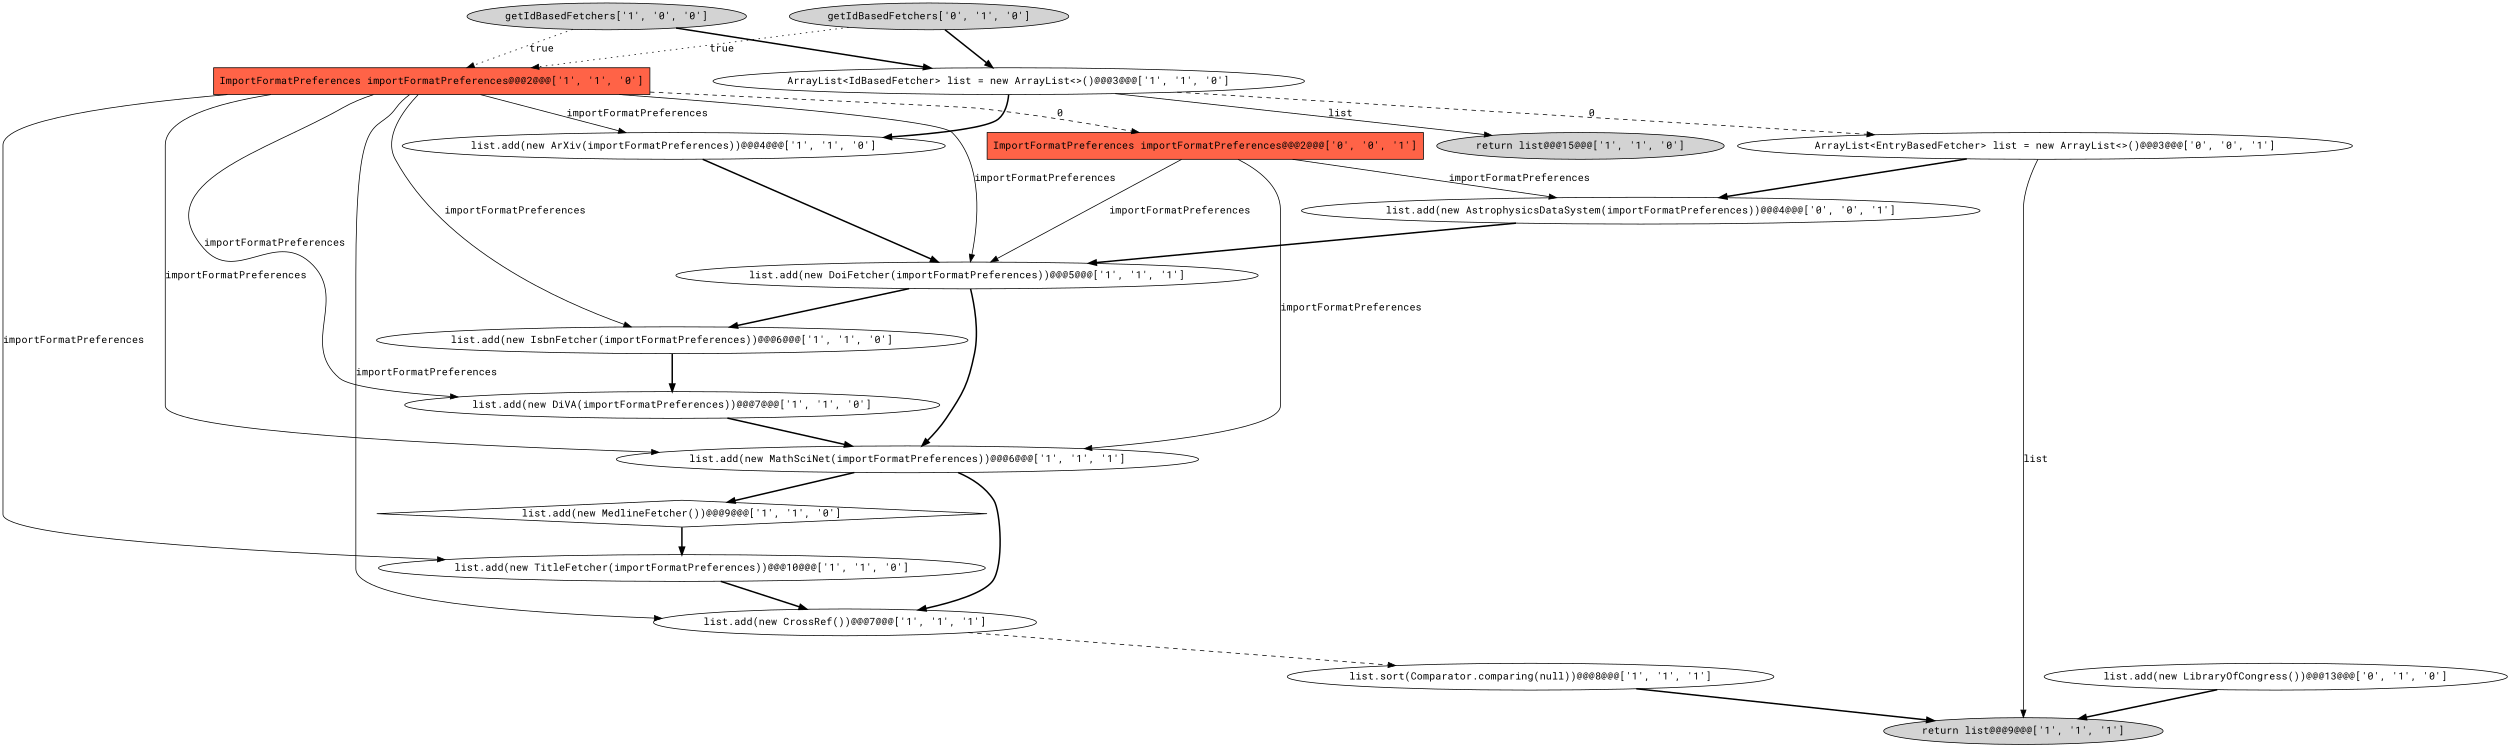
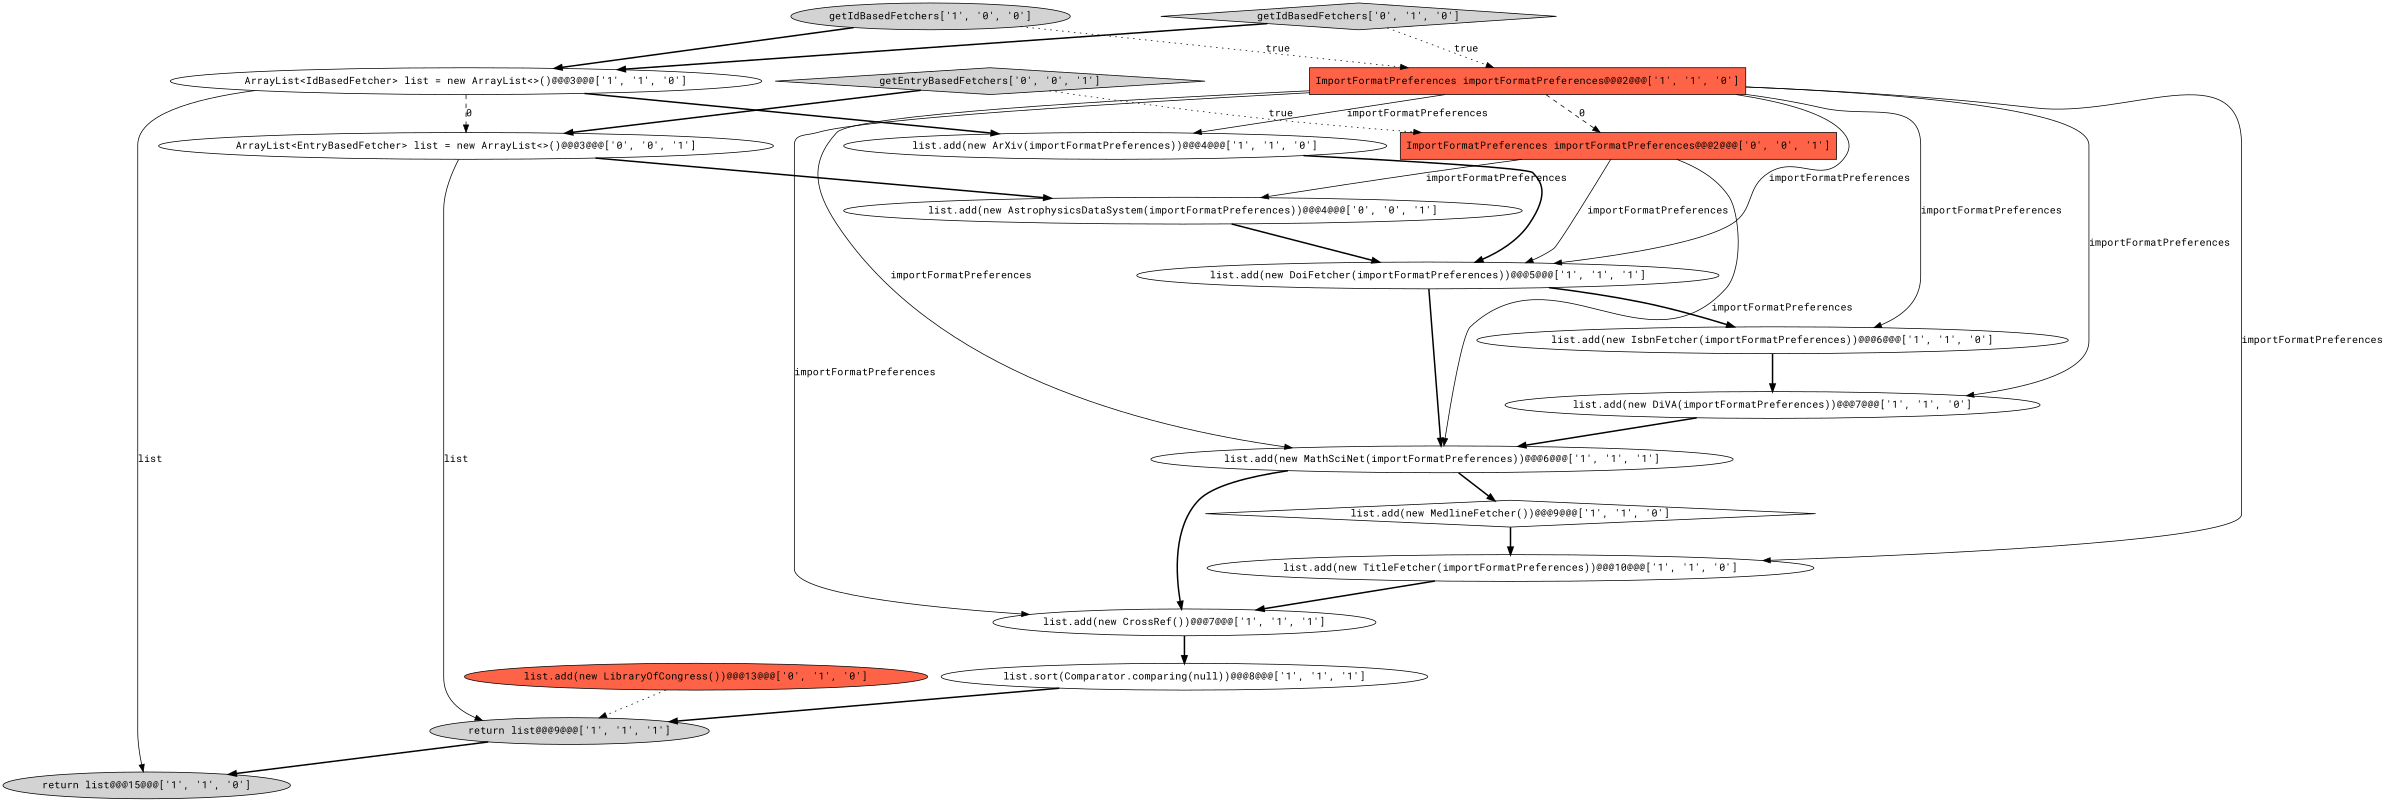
node "getIdBasedFetchers['0', '1', '0']": shape ellipse -> diamond
node "getEntryBasedFetchers['0', '0', '1']": added
edge "list.add(new CrossRef())@@@7@@@['1', '1', '1']" -> "list.sort(Comparator.comparing(null))@@@8@@@['1', '1', '1']": style dashed -> bold
node "list.add(new LibraryOfCongress())@@@13@@@['0', '1', '0']": fillcolor white -> tomato
edge "list.add(new LibraryOfCongress())@@@13@@@['0', '1', '0']" -> "return list@@@9@@@['1', '1', '1']": style bold -> dotted
edge "return list@@@9@@@['1', '1', '1']" -> "return list@@@15@@@['1', '1', '0']": added
